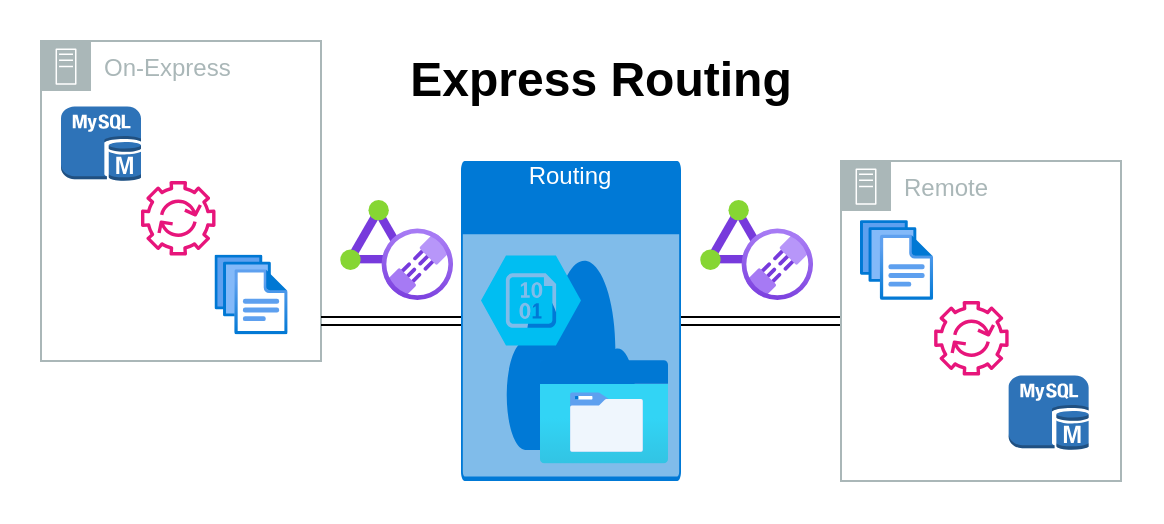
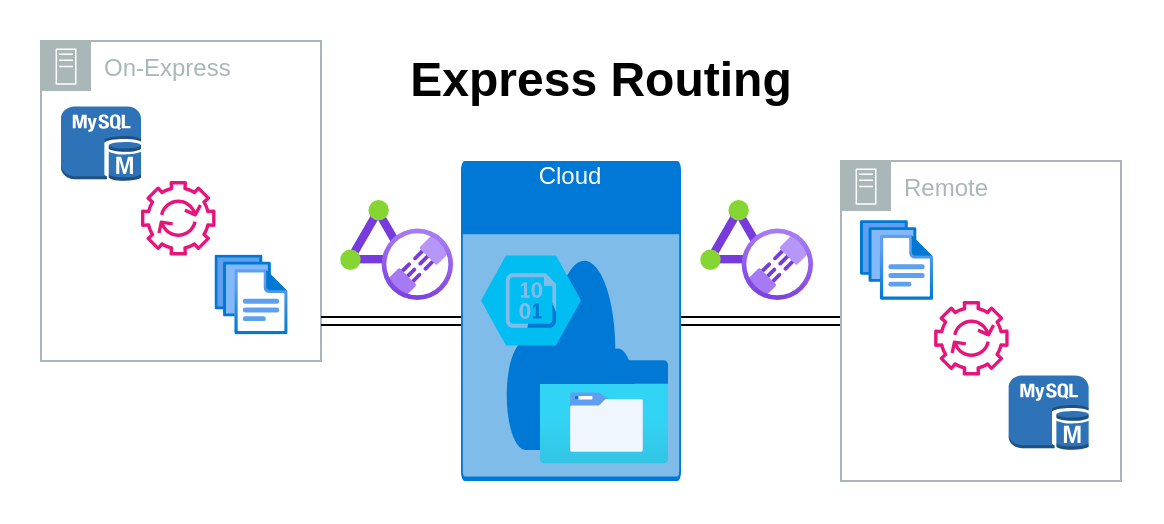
node "Routing": label "Routing" -> "Cloud"
